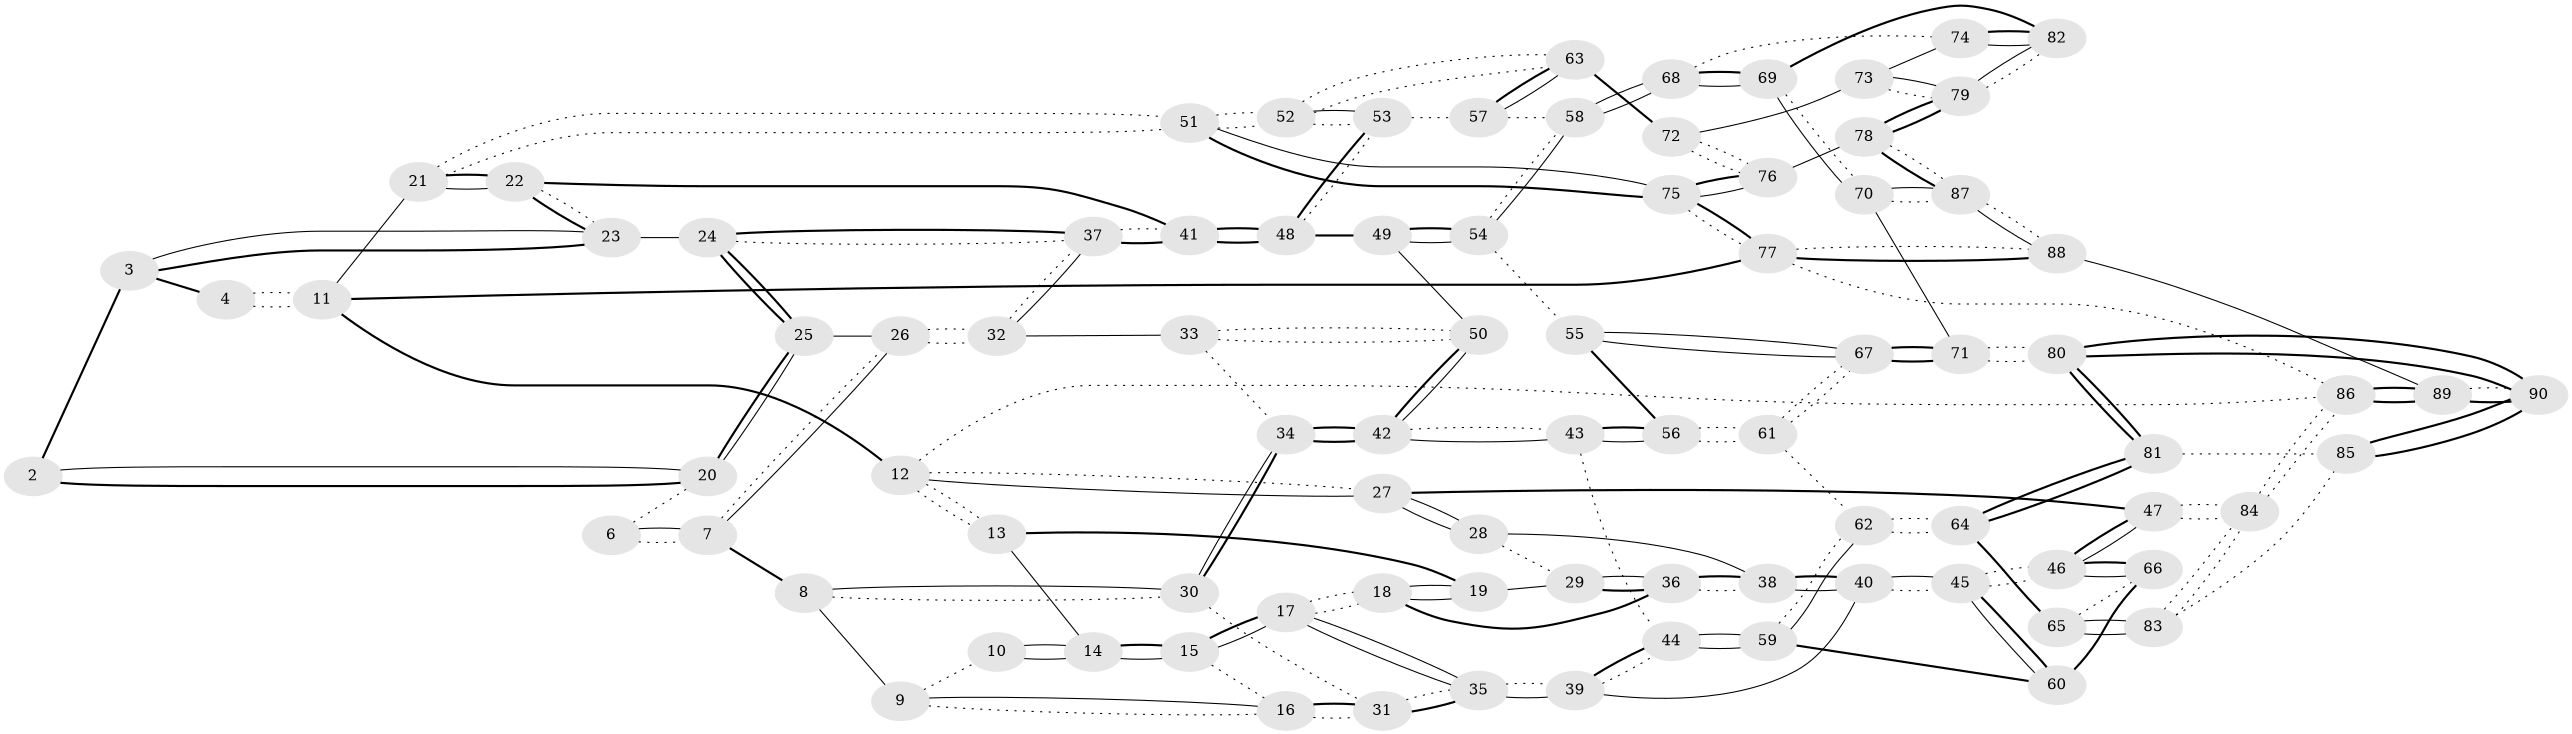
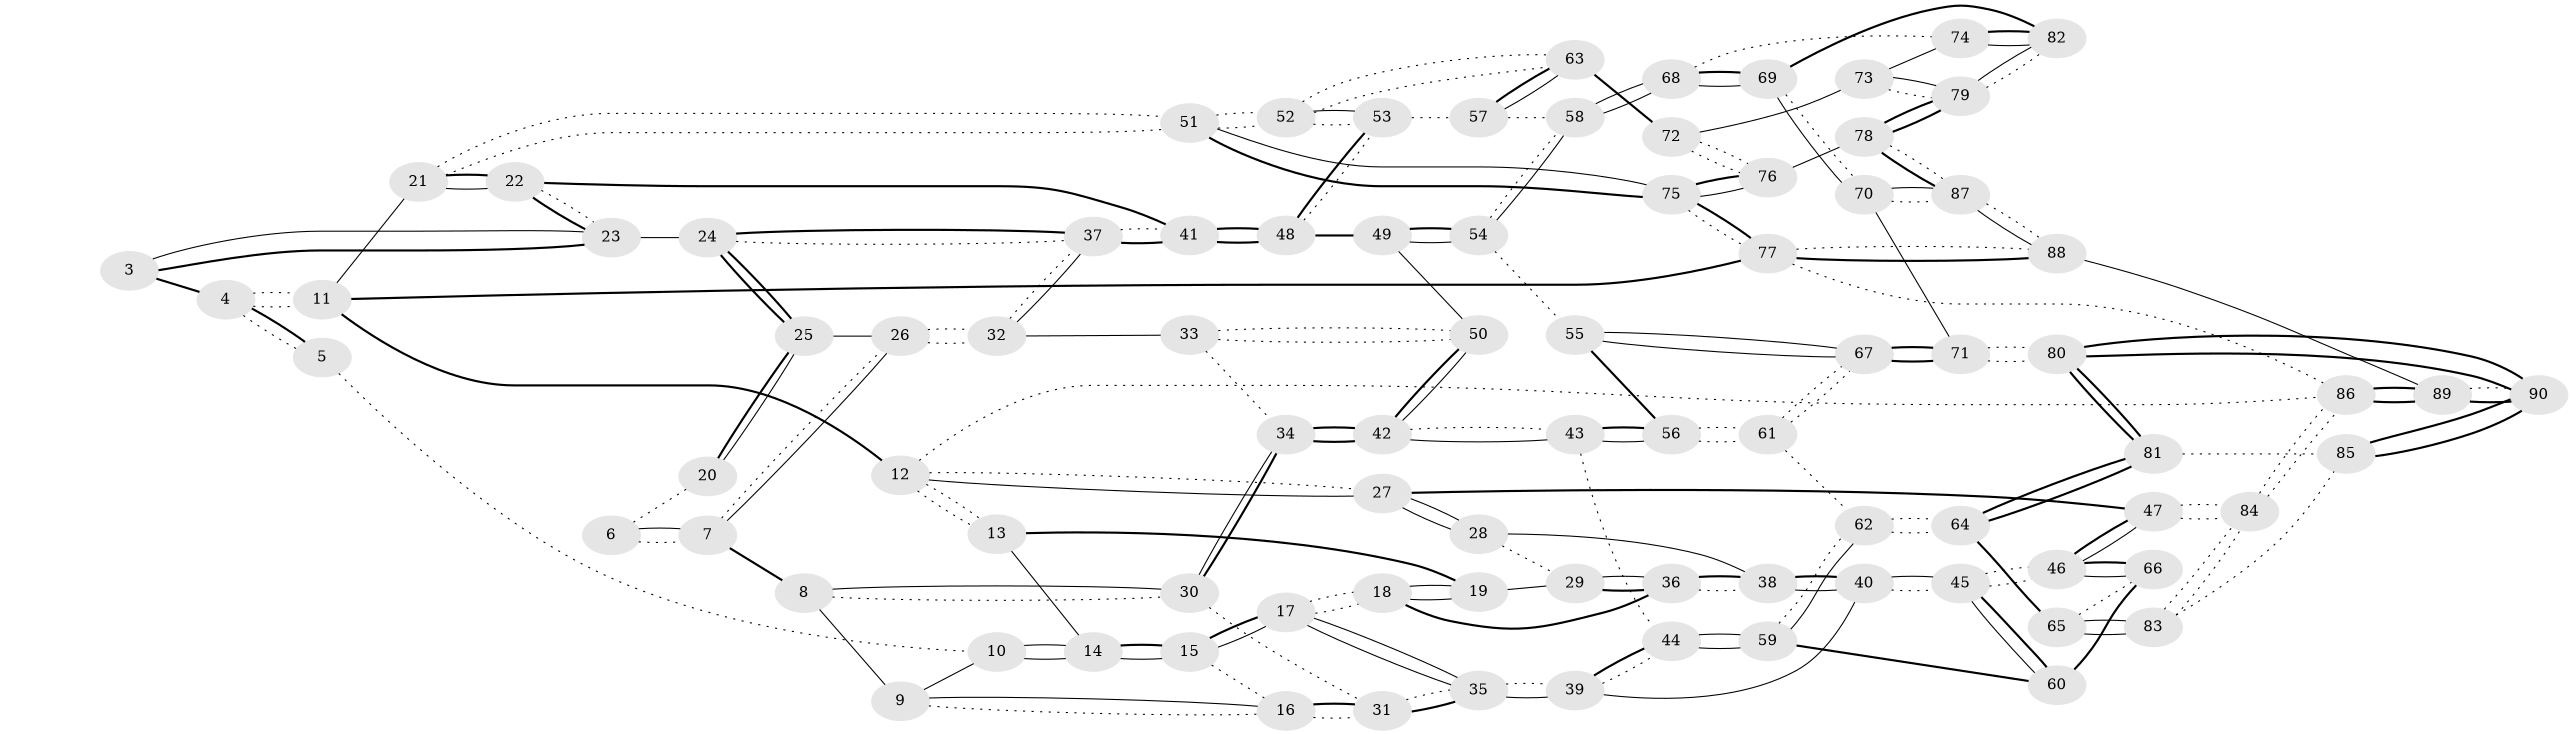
node "5": added
node "2": removed
edge "10" -- "9": style dotted -> solid
